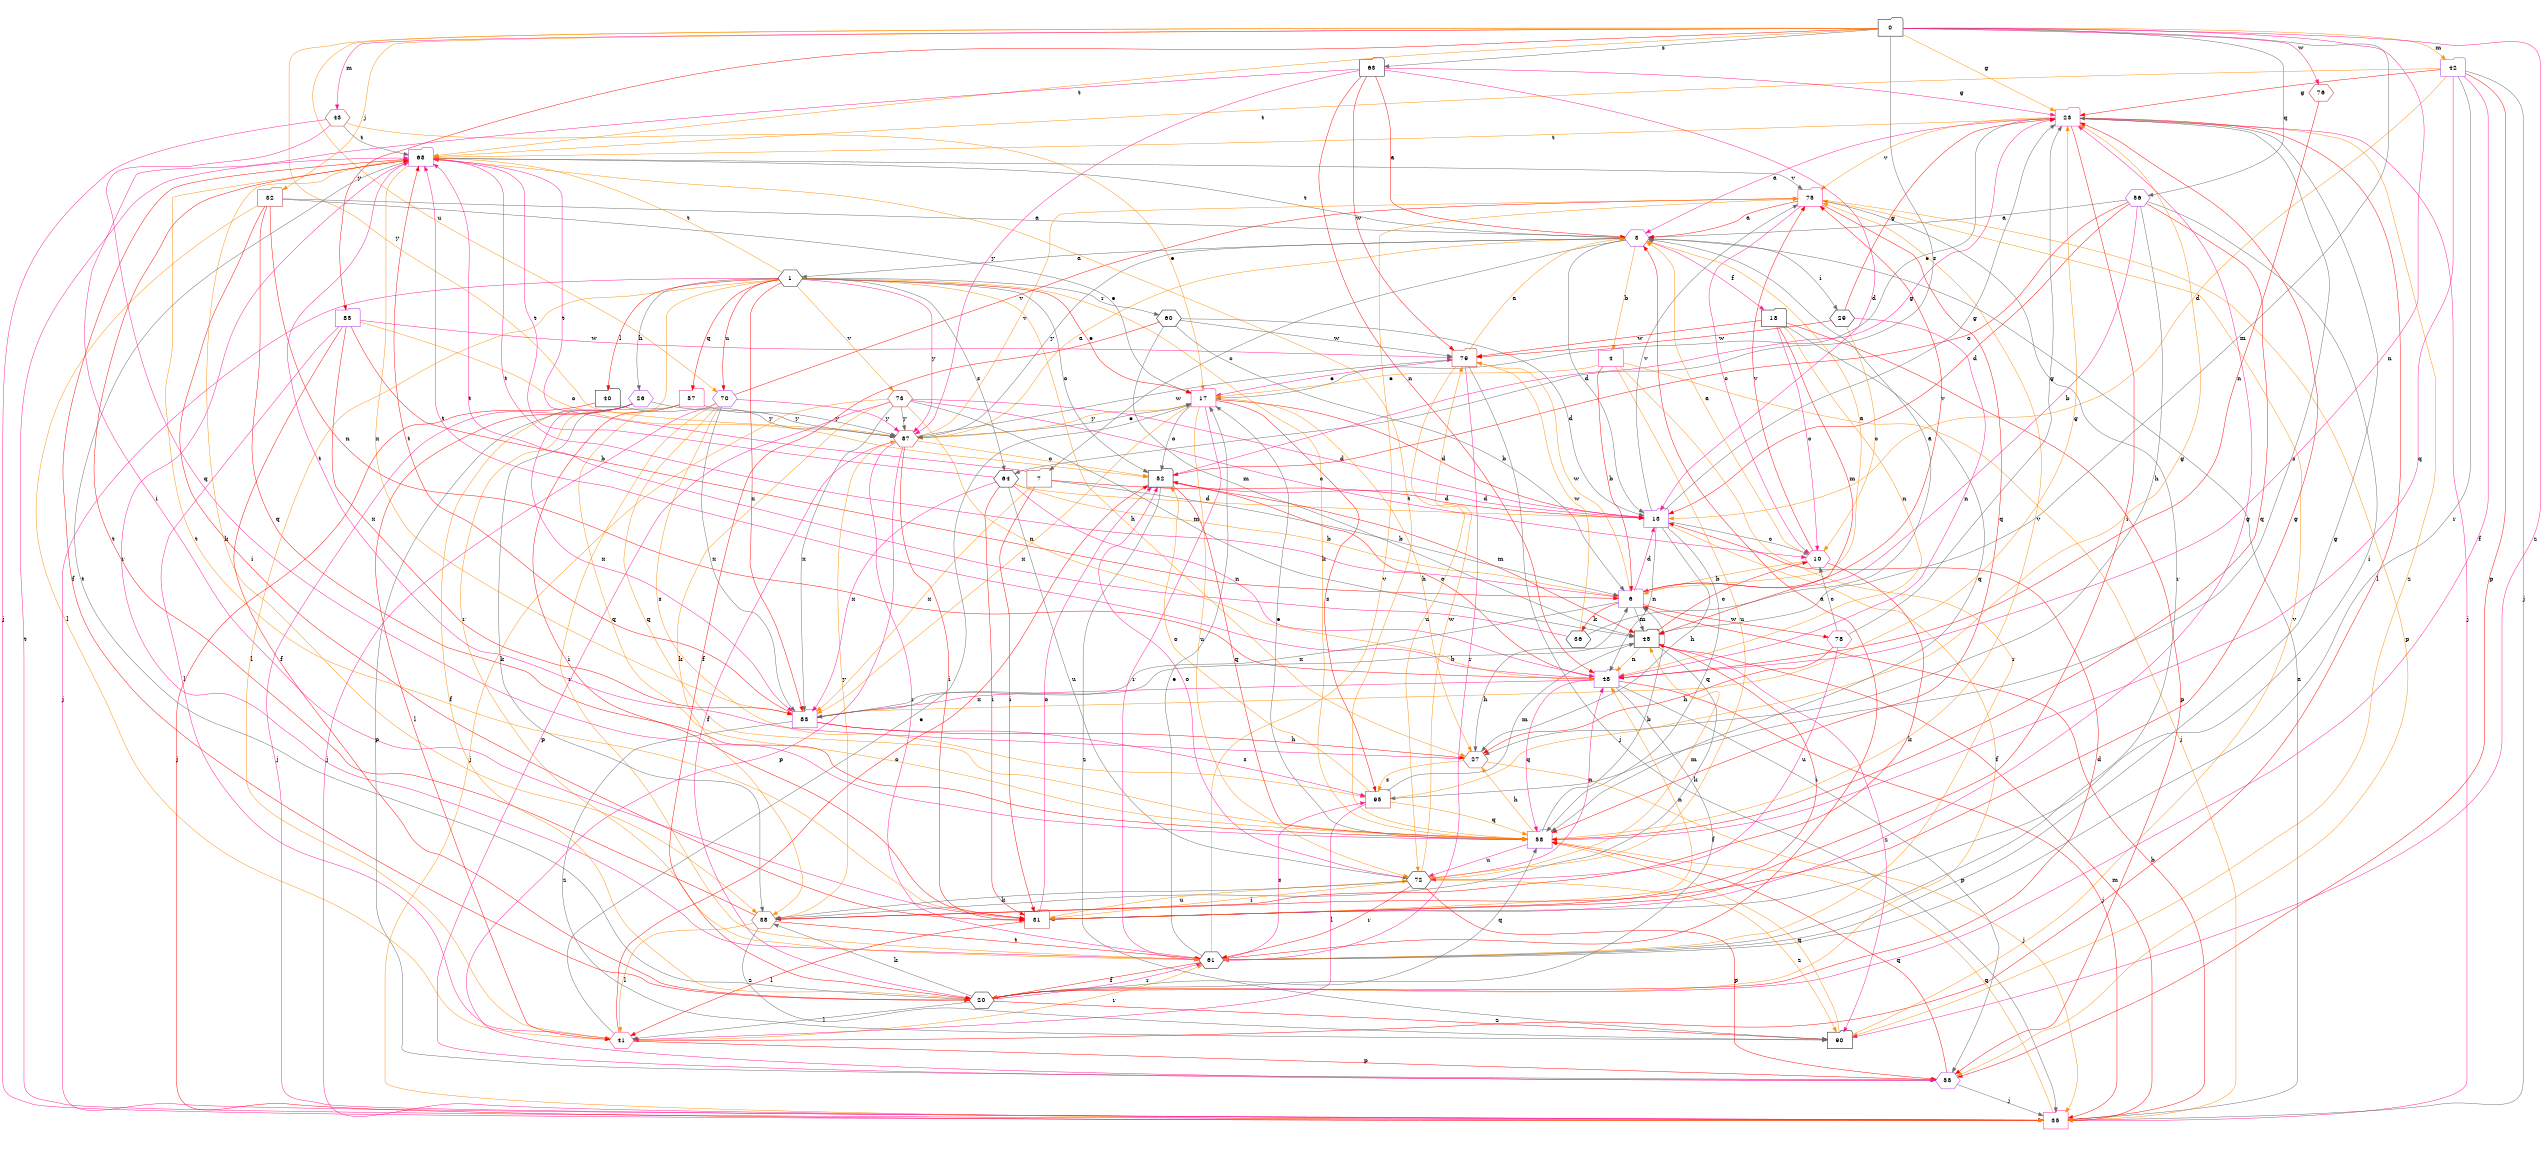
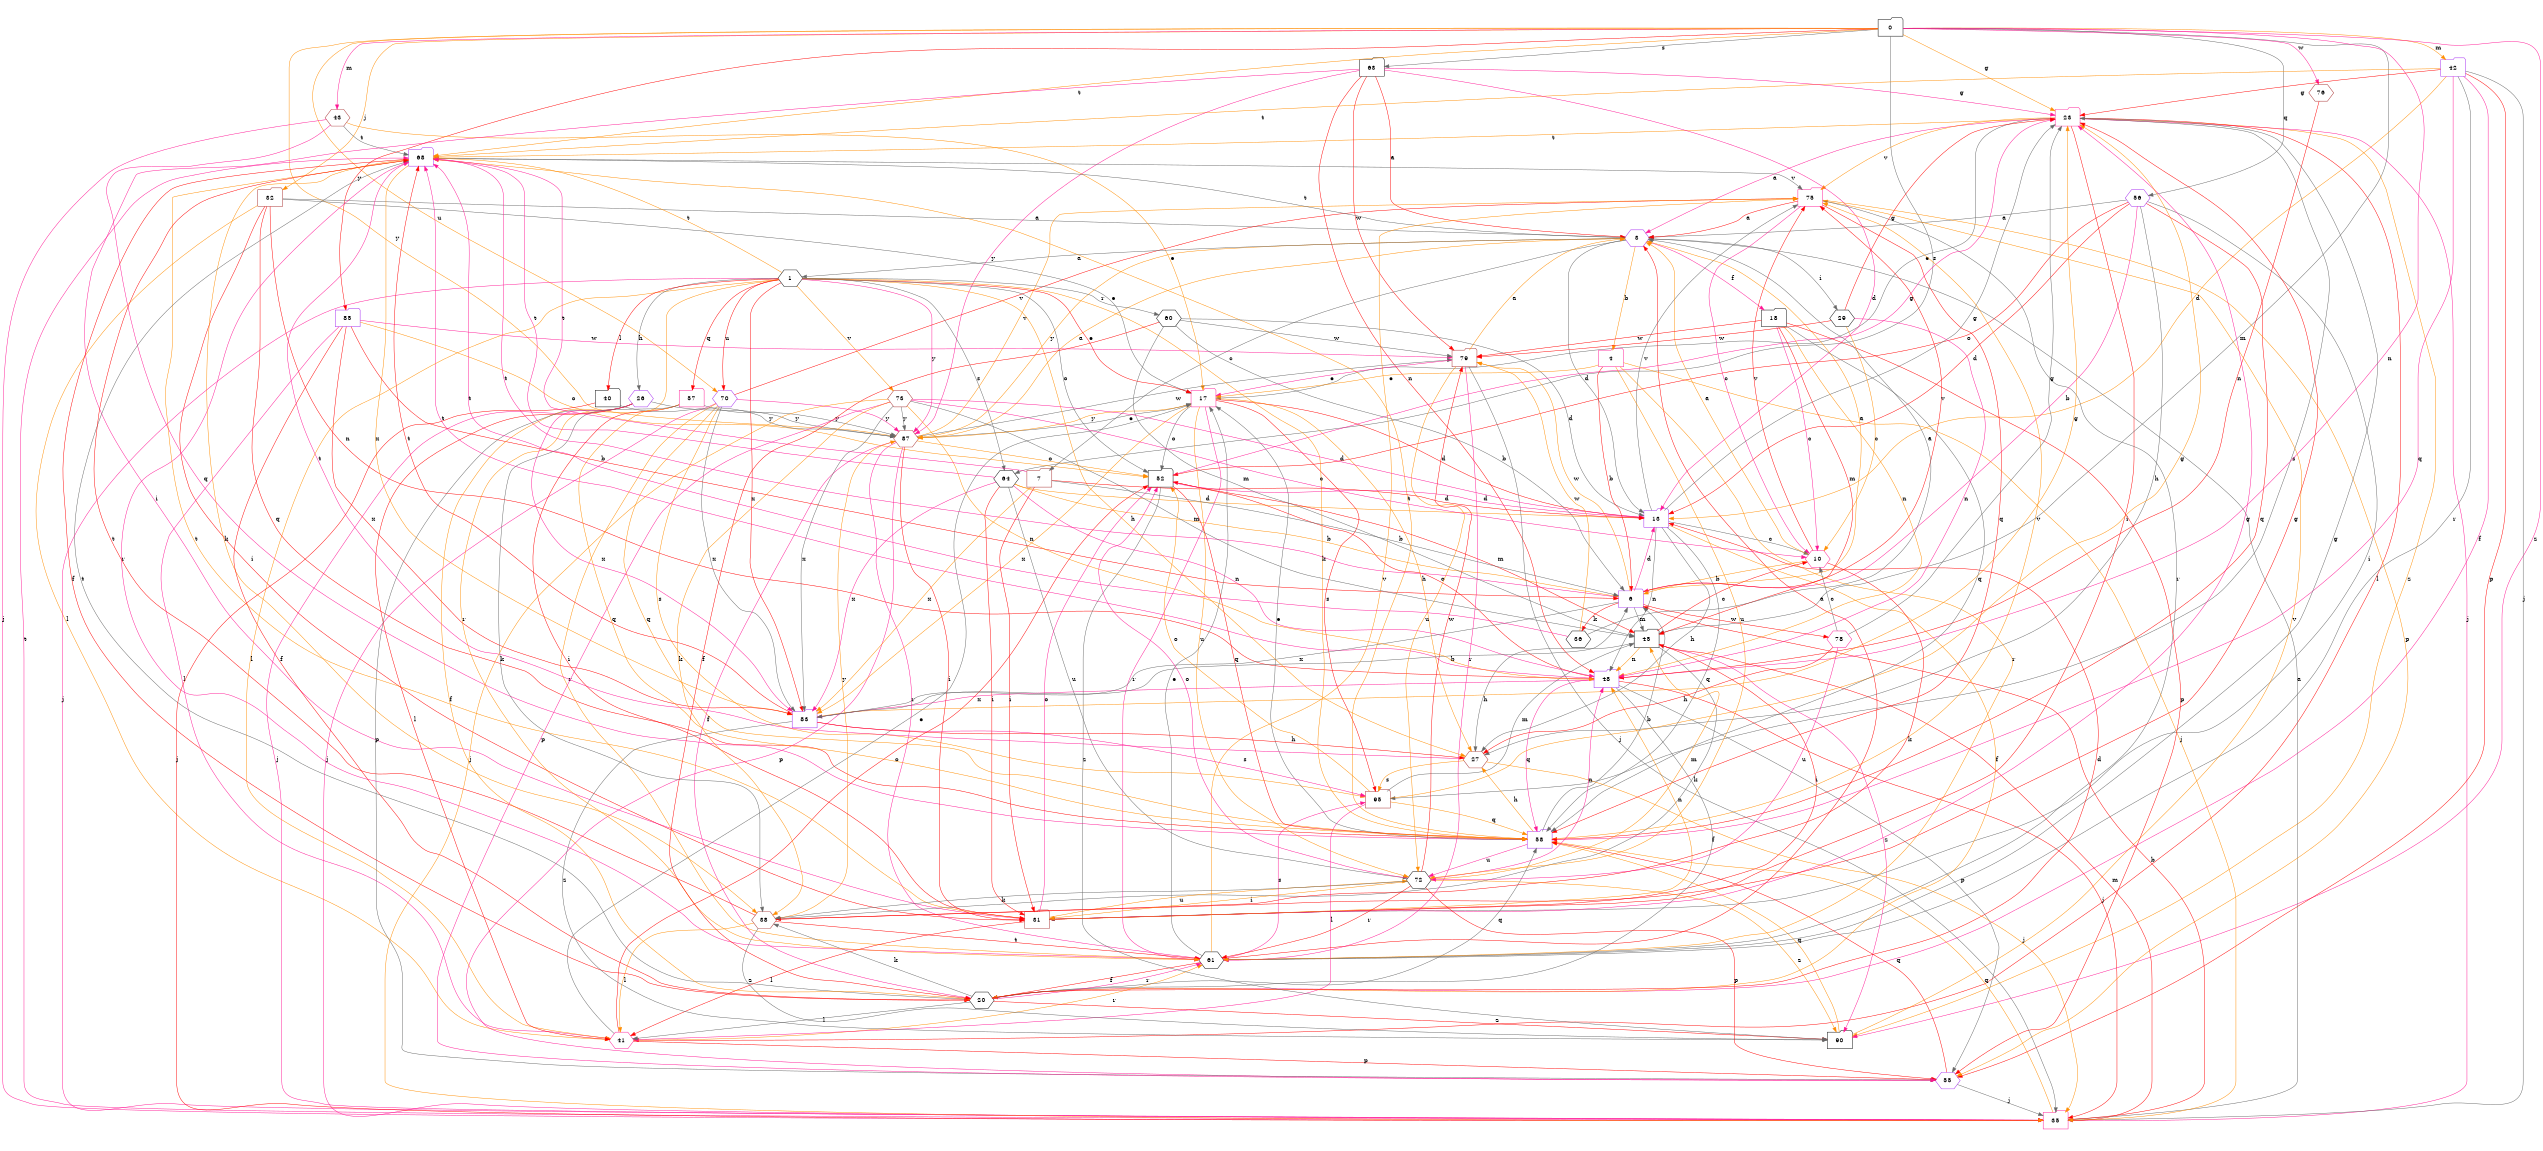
edge "3" -> "87": color gray40 -> darkorange
edge "72" -> "79": color darkorange -> red
